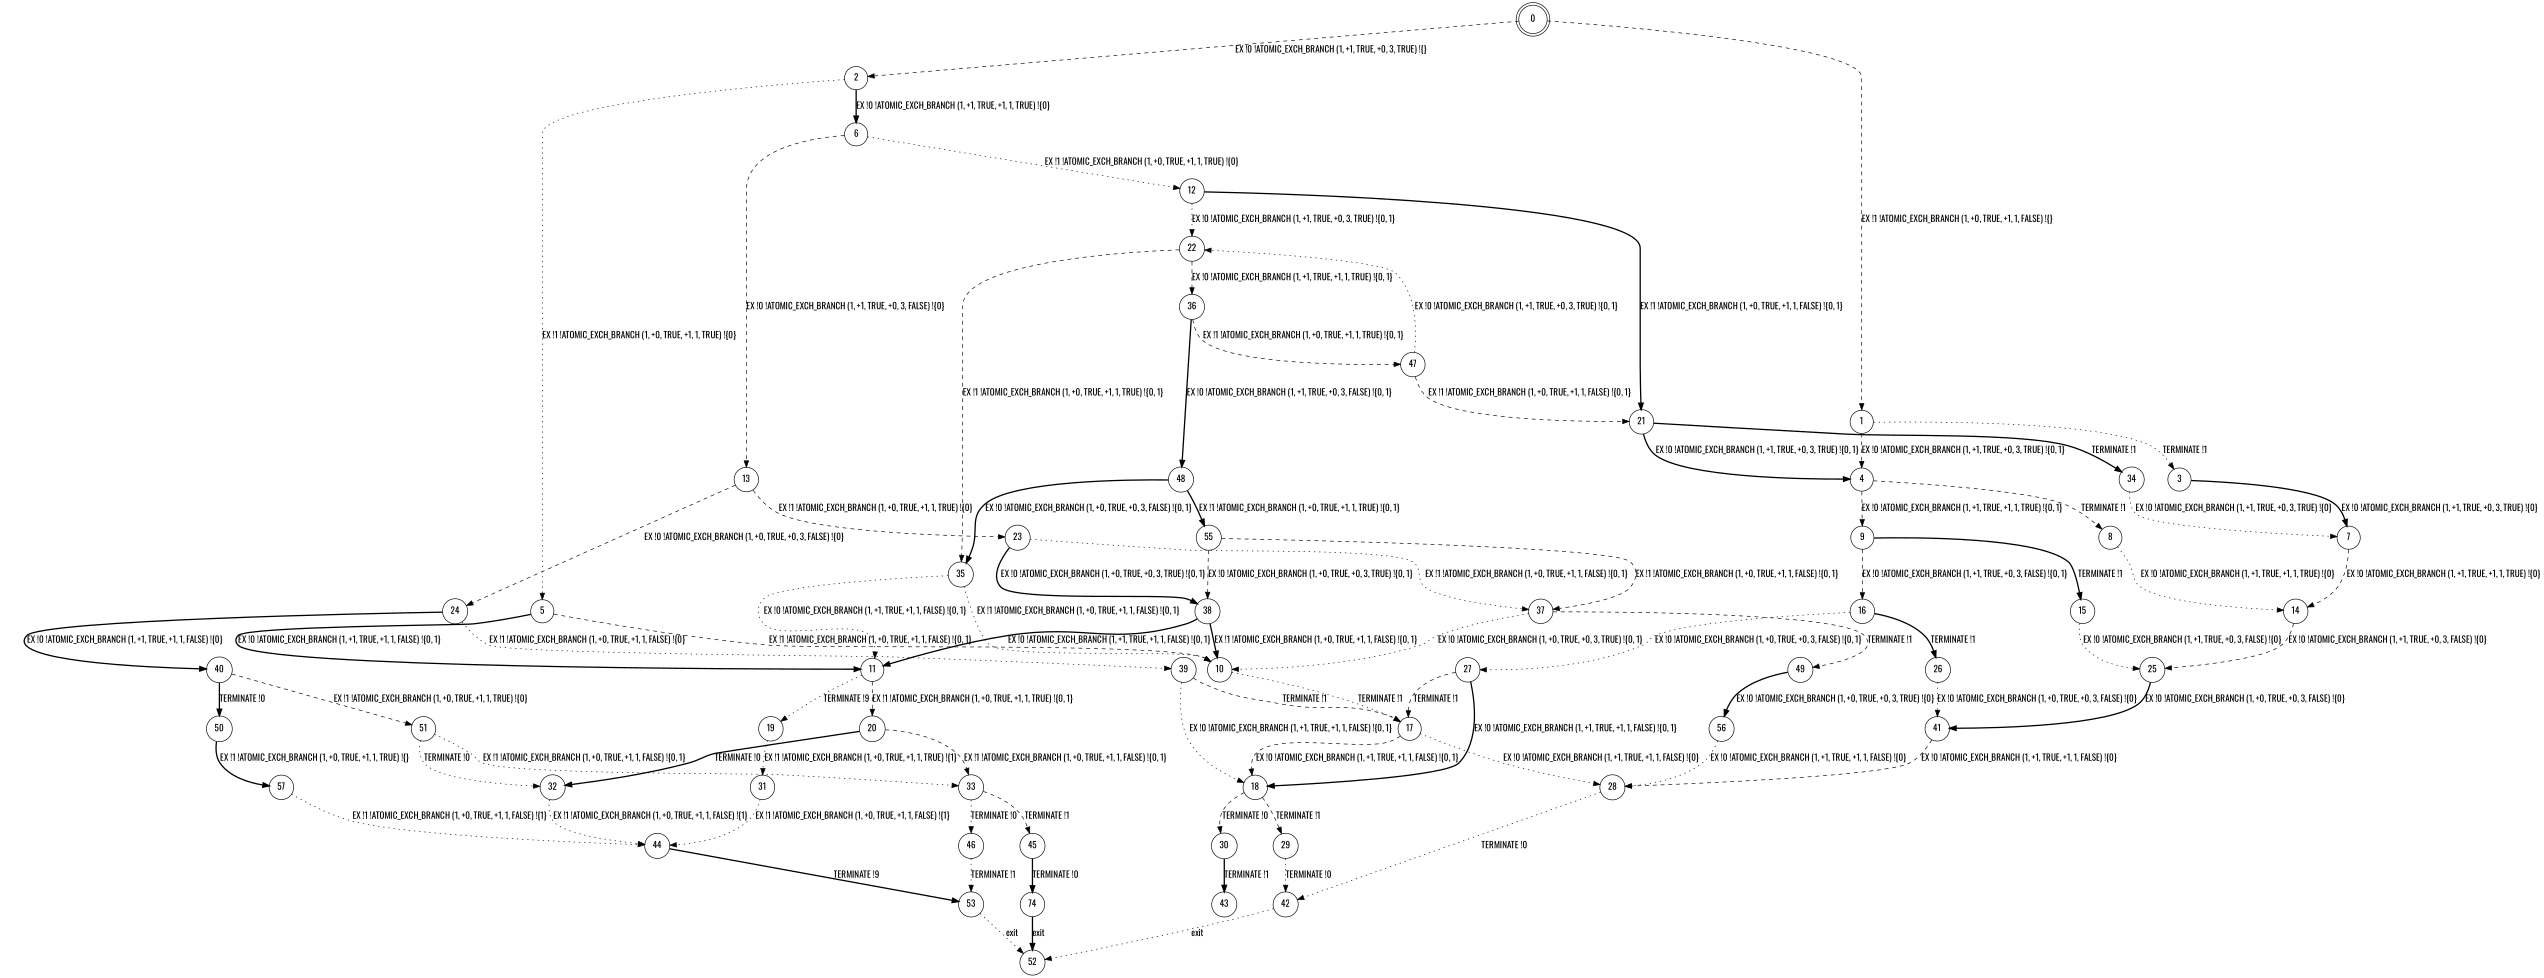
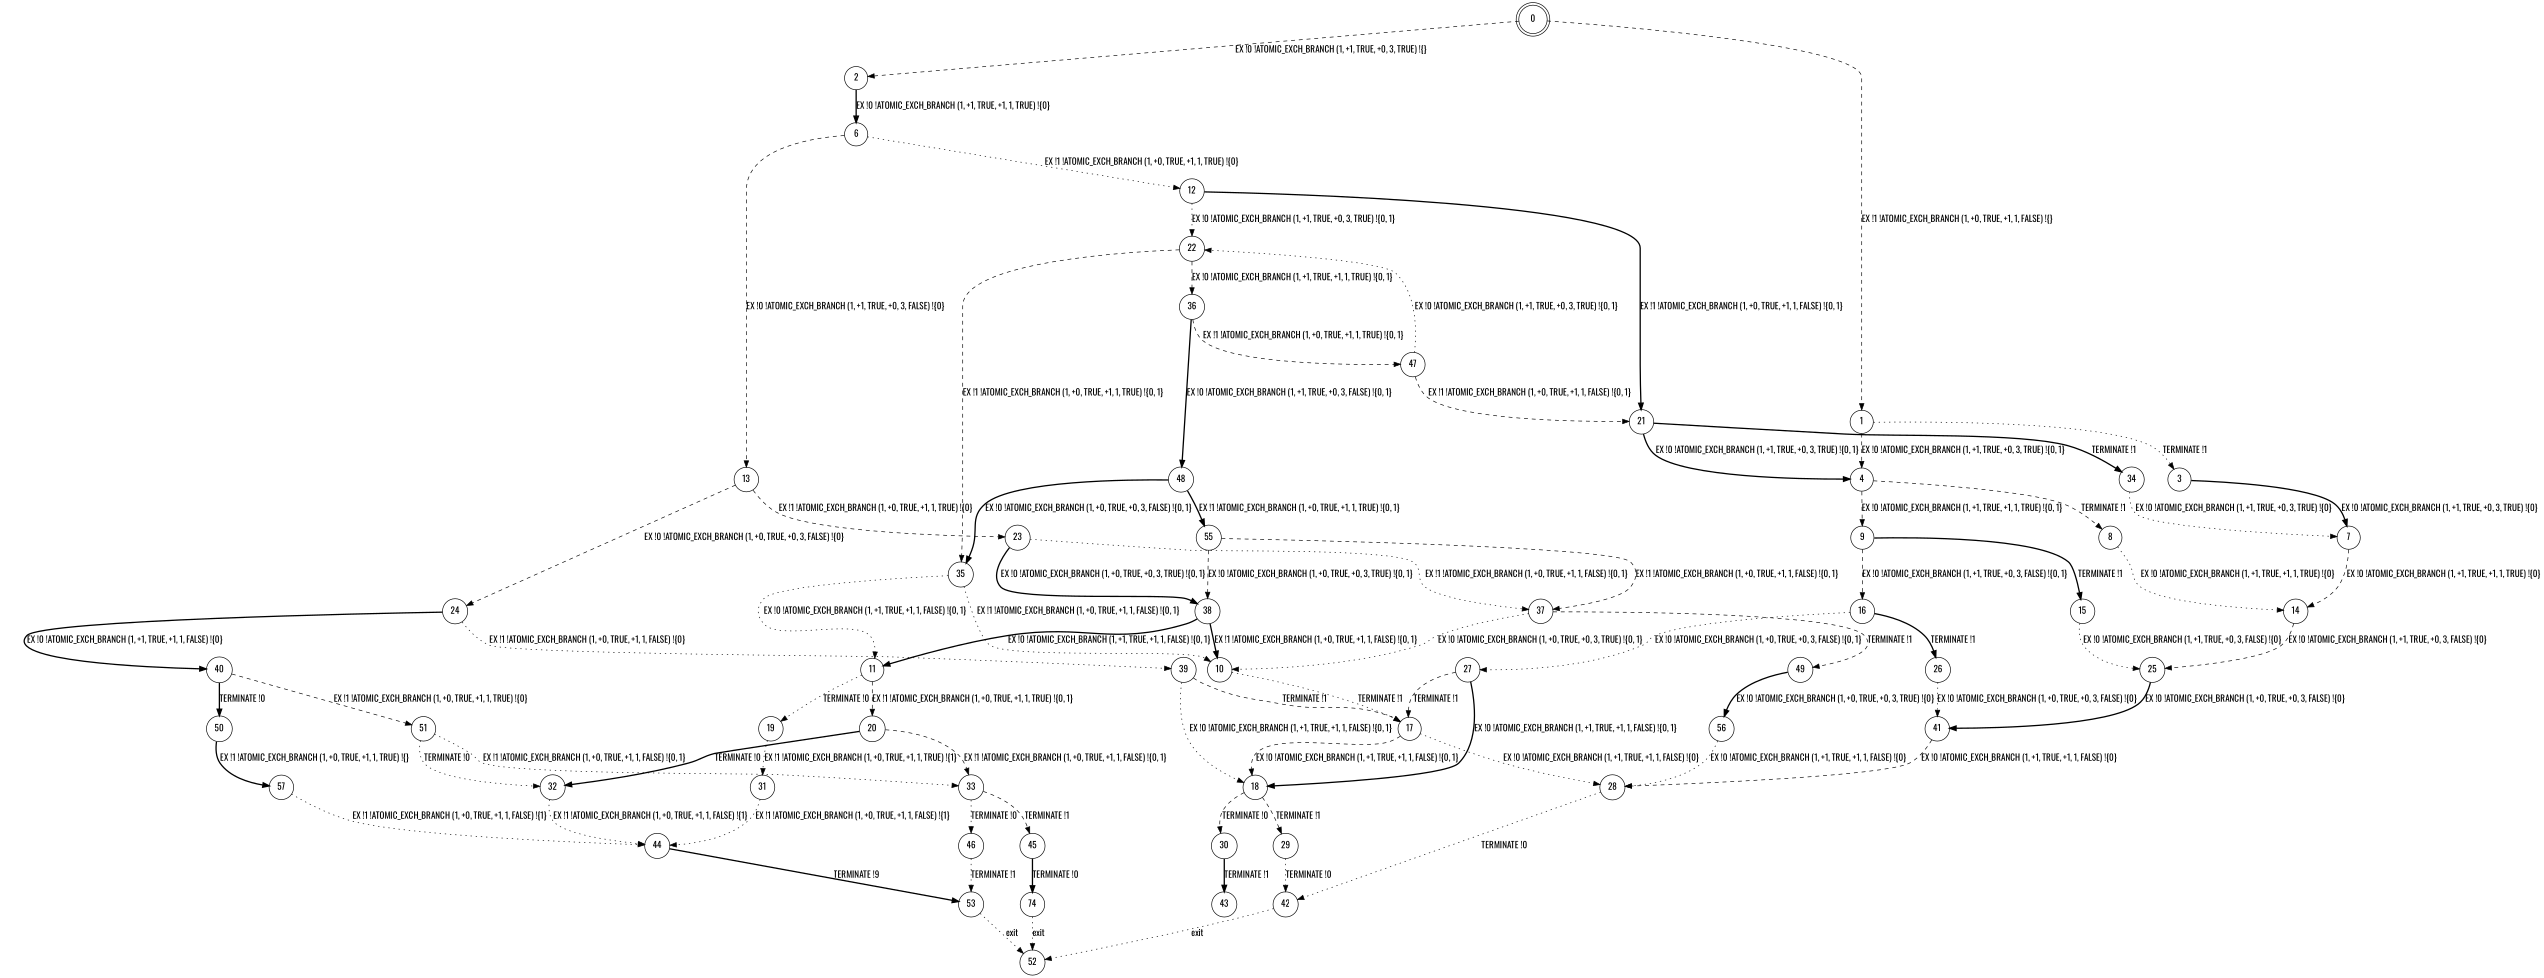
node "5": removed
edge "11" -> "19": label "TERMINATE !9" -> "TERMINATE !0"
edge "74" -> "52": style bold -> dotted
